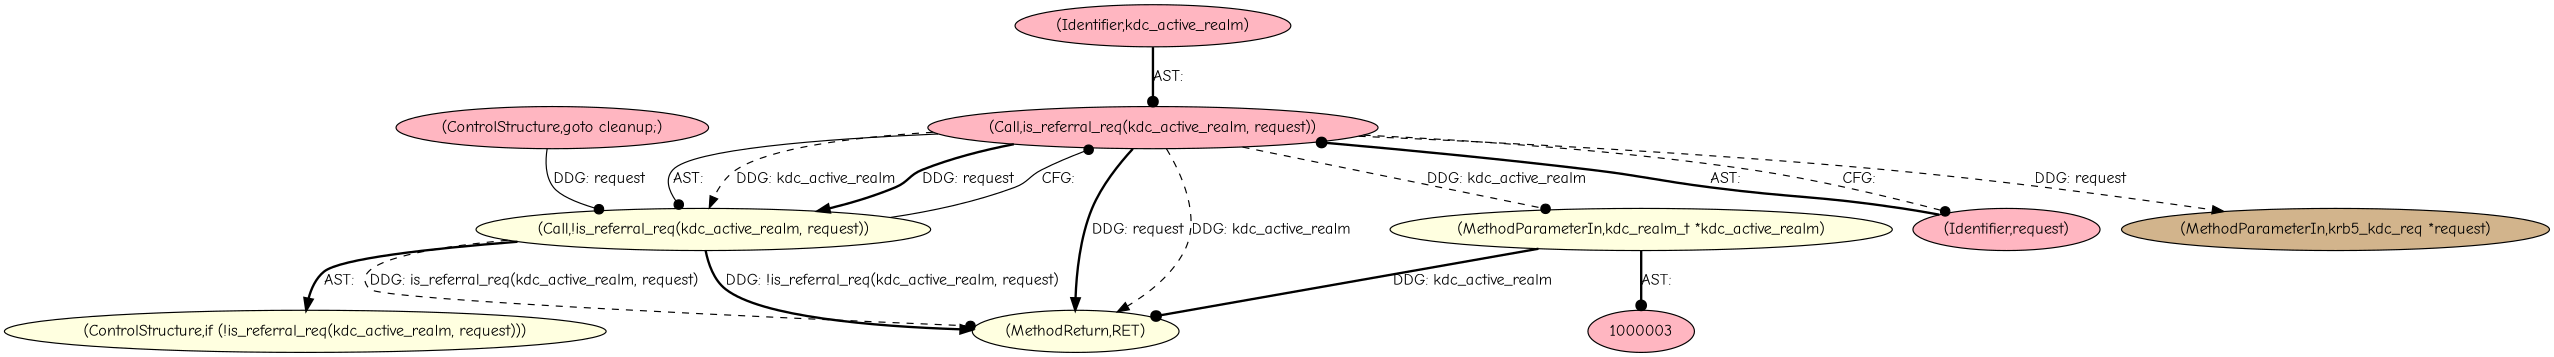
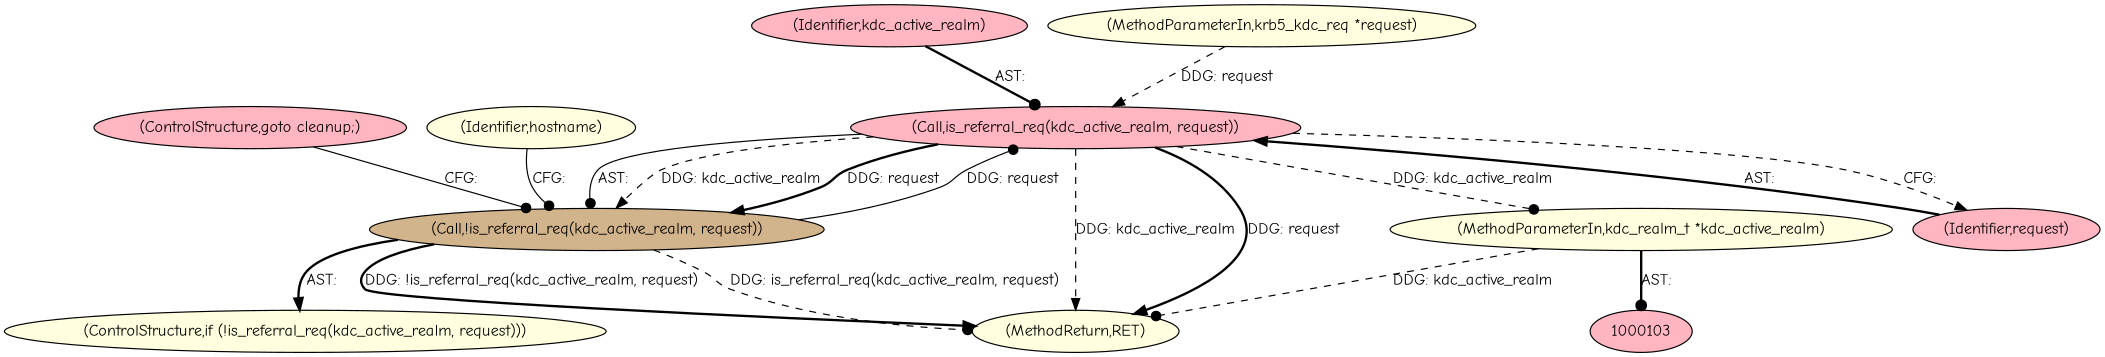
node "(Identifier,hostname)": added
edge "(Call,is_referral_req(kdc_active_realm, request))" -> "(MethodParameterIn,krb5_kdc_req *request)": reversed
edge "(Call,is_referral_req(kdc_active_realm, request))" -> "(Identifier,request)": arrowhead dot -> normal
edge "(Identifier,request)" -> "(Call,is_referral_req(kdc_active_realm, request))": arrowhead dot -> normal
edge "(ControlStructure,goto cleanup;)" -> "(Call,!is_referral_req(kdc_active_realm, request))": label "DDG: request" -> "CFG: "
edge "(Call,!is_referral_req(kdc_active_realm, request))" -> "(Call,is_referral_req(kdc_active_realm, request))": label "CFG: " -> "DDG: request"
node "(Call,!is_referral_req(kdc_active_realm, request))": fillcolor lightyellow -> tan
node "(MethodParameterIn,krb5_kdc_req *request)": fillcolor tan -> lightyellow
edge "(MethodParameterIn,kdc_realm_t *kdc_active_realm)" -> "(MethodReturn,RET)": style bold -> dashed
node "1000003": label "1000003" -> "1000103"
